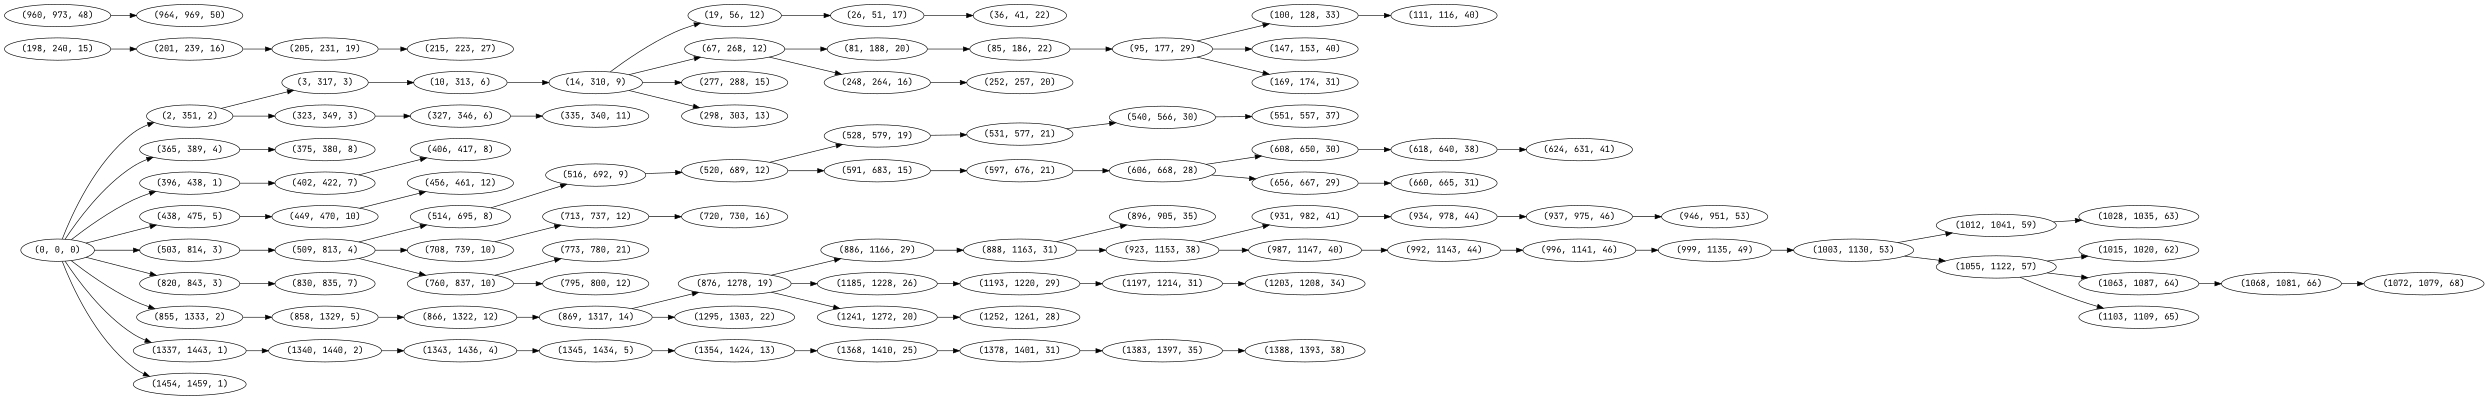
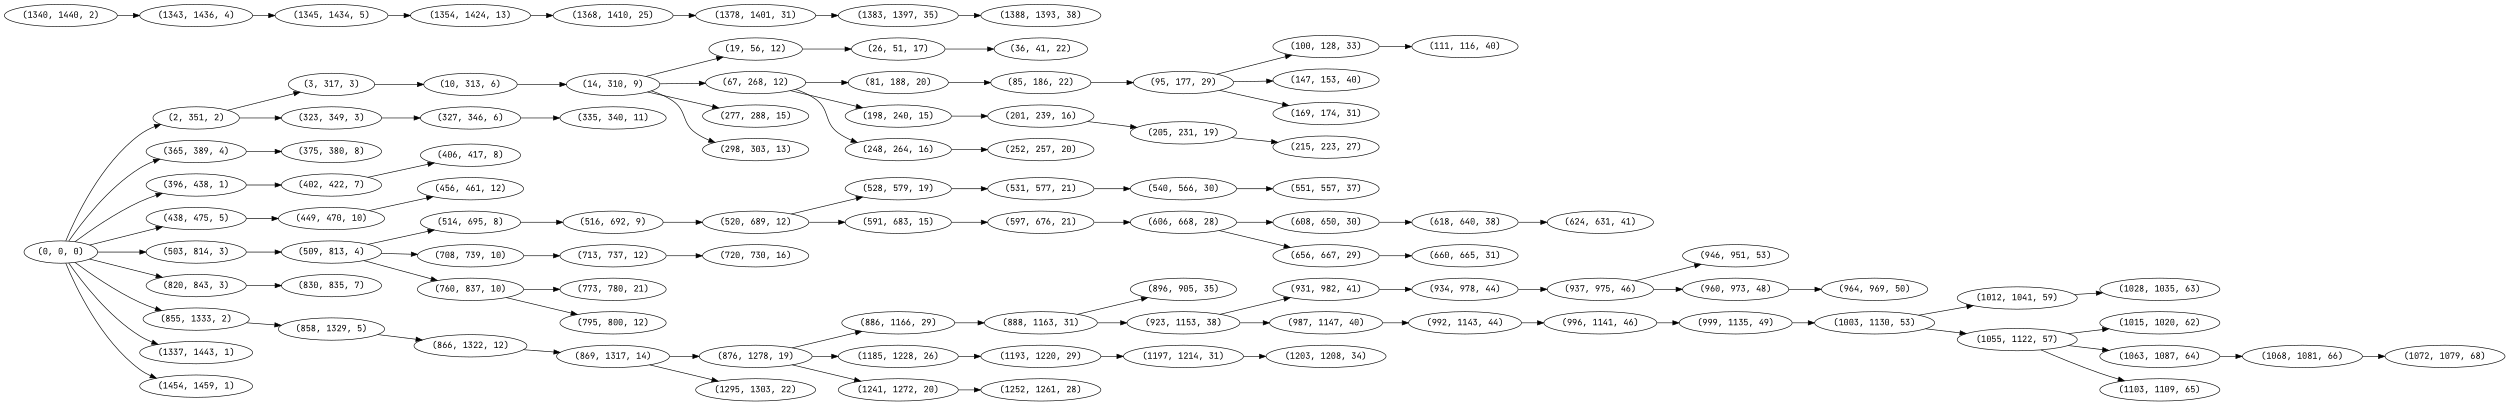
edge "(67, 268, 12)" -> "(198, 240, 15)": added
edge "(937, 975, 46)" -> "(960, 973, 48)": added
edge "(1337, 1443, 1)" -> "(1340, 1440, 2)": removed
